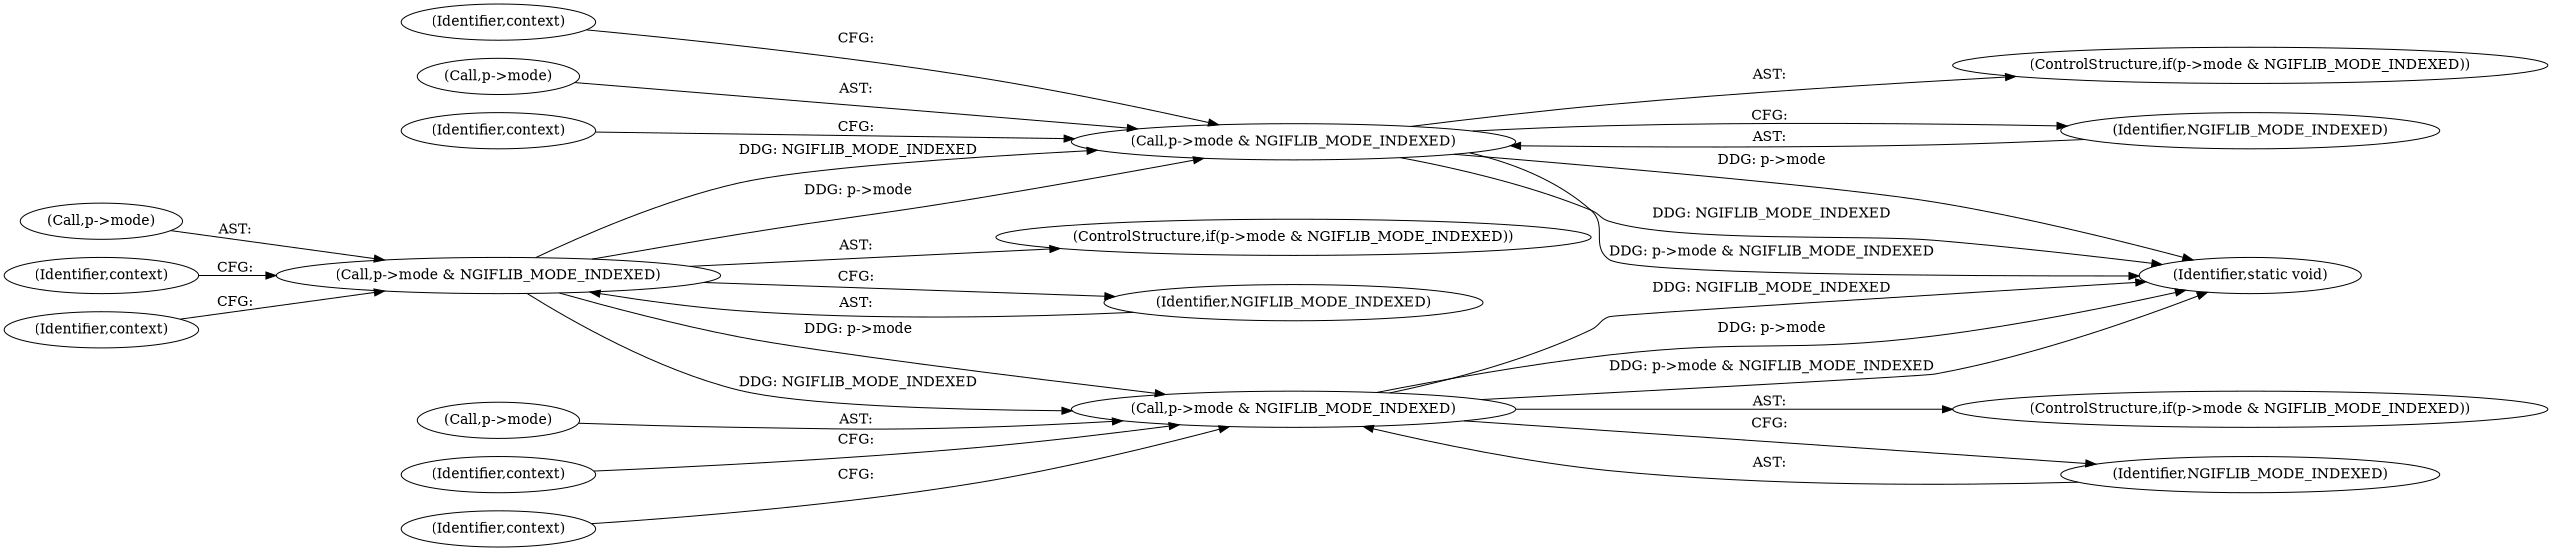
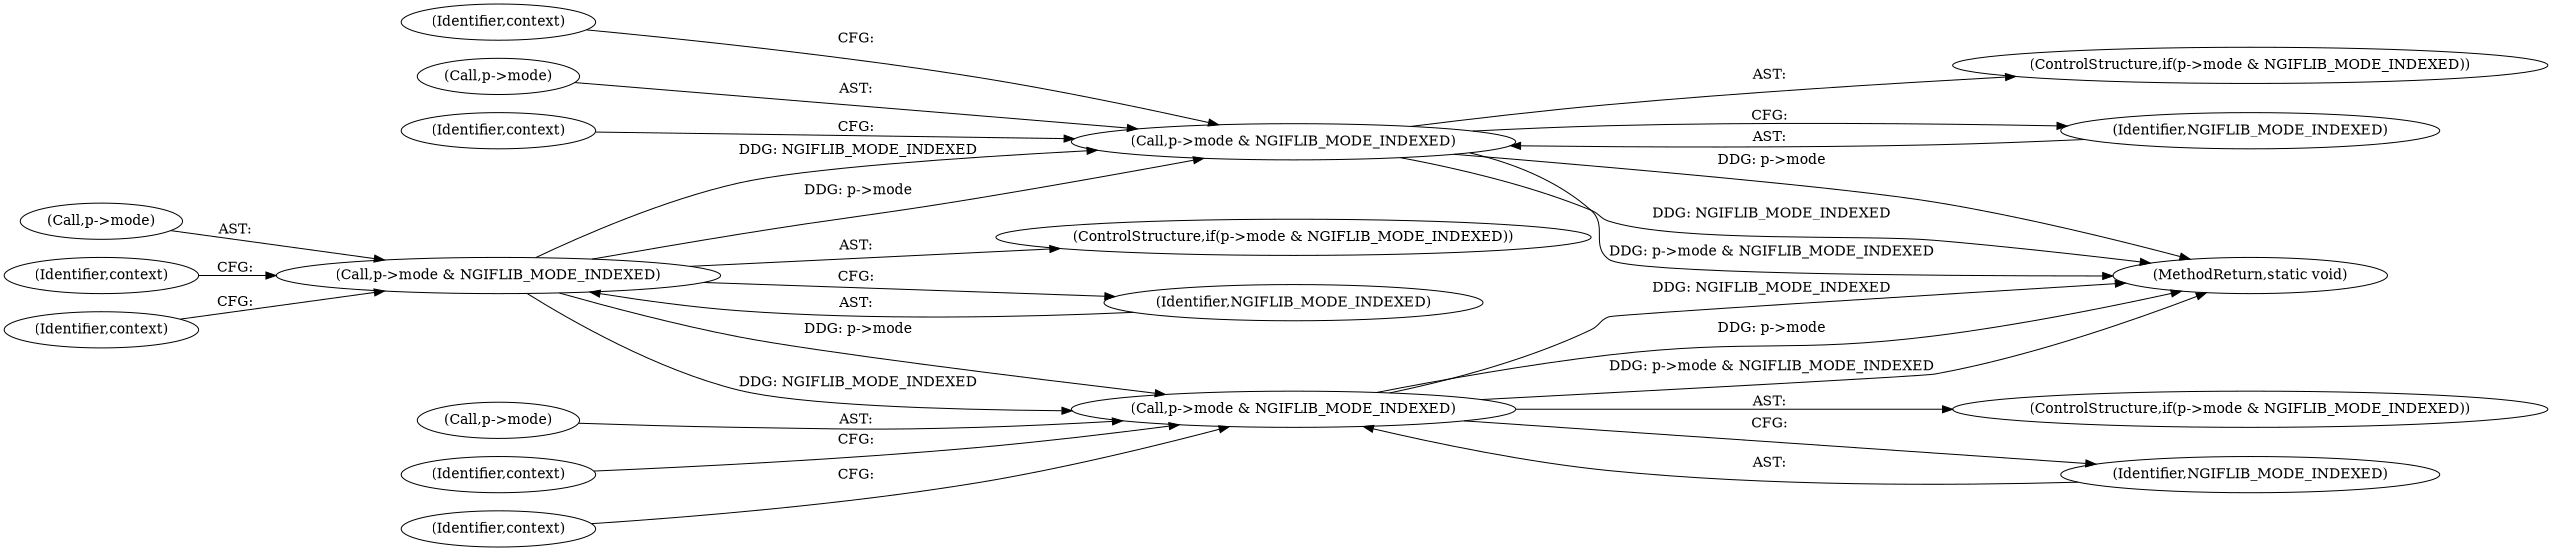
node "(Identifier,static void)": label "(Identifier,static void)" -> "(MethodReturn,static void)"
